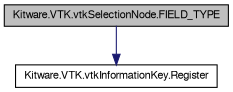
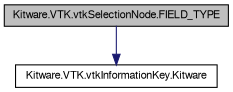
node "Kitware.VTK.vtkInformationKey.Register": label "Kitware.VTK.vtkInformationKey.Register" -> "Kitware.VTK.vtkInformationKey.Kitware"
